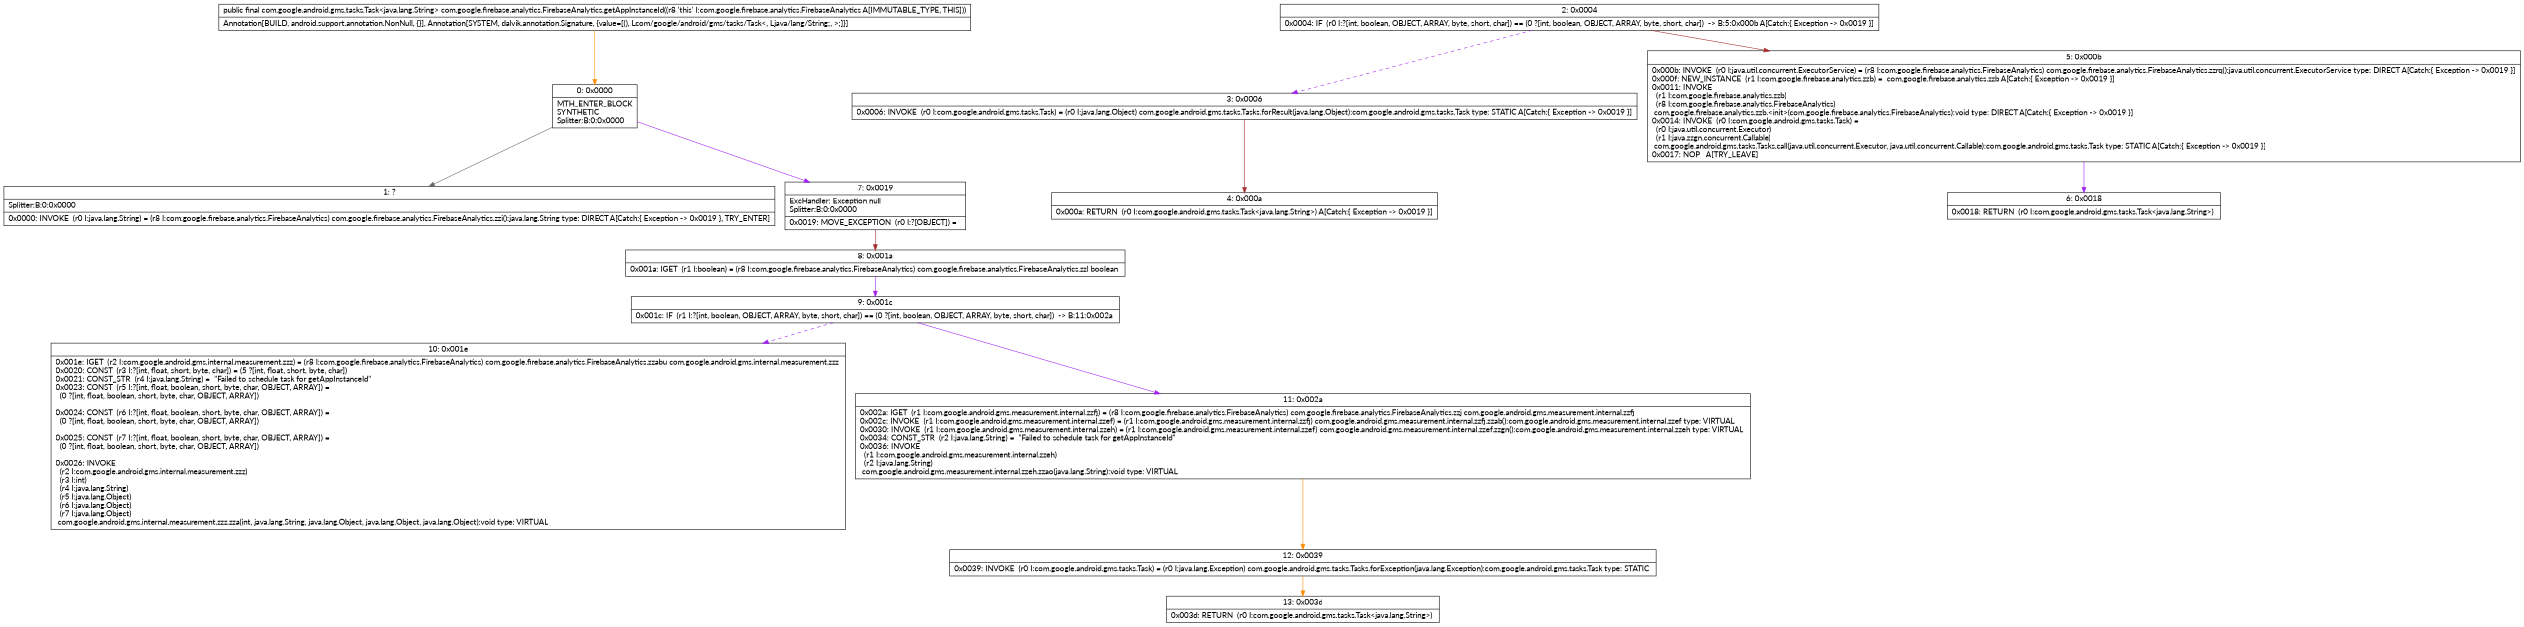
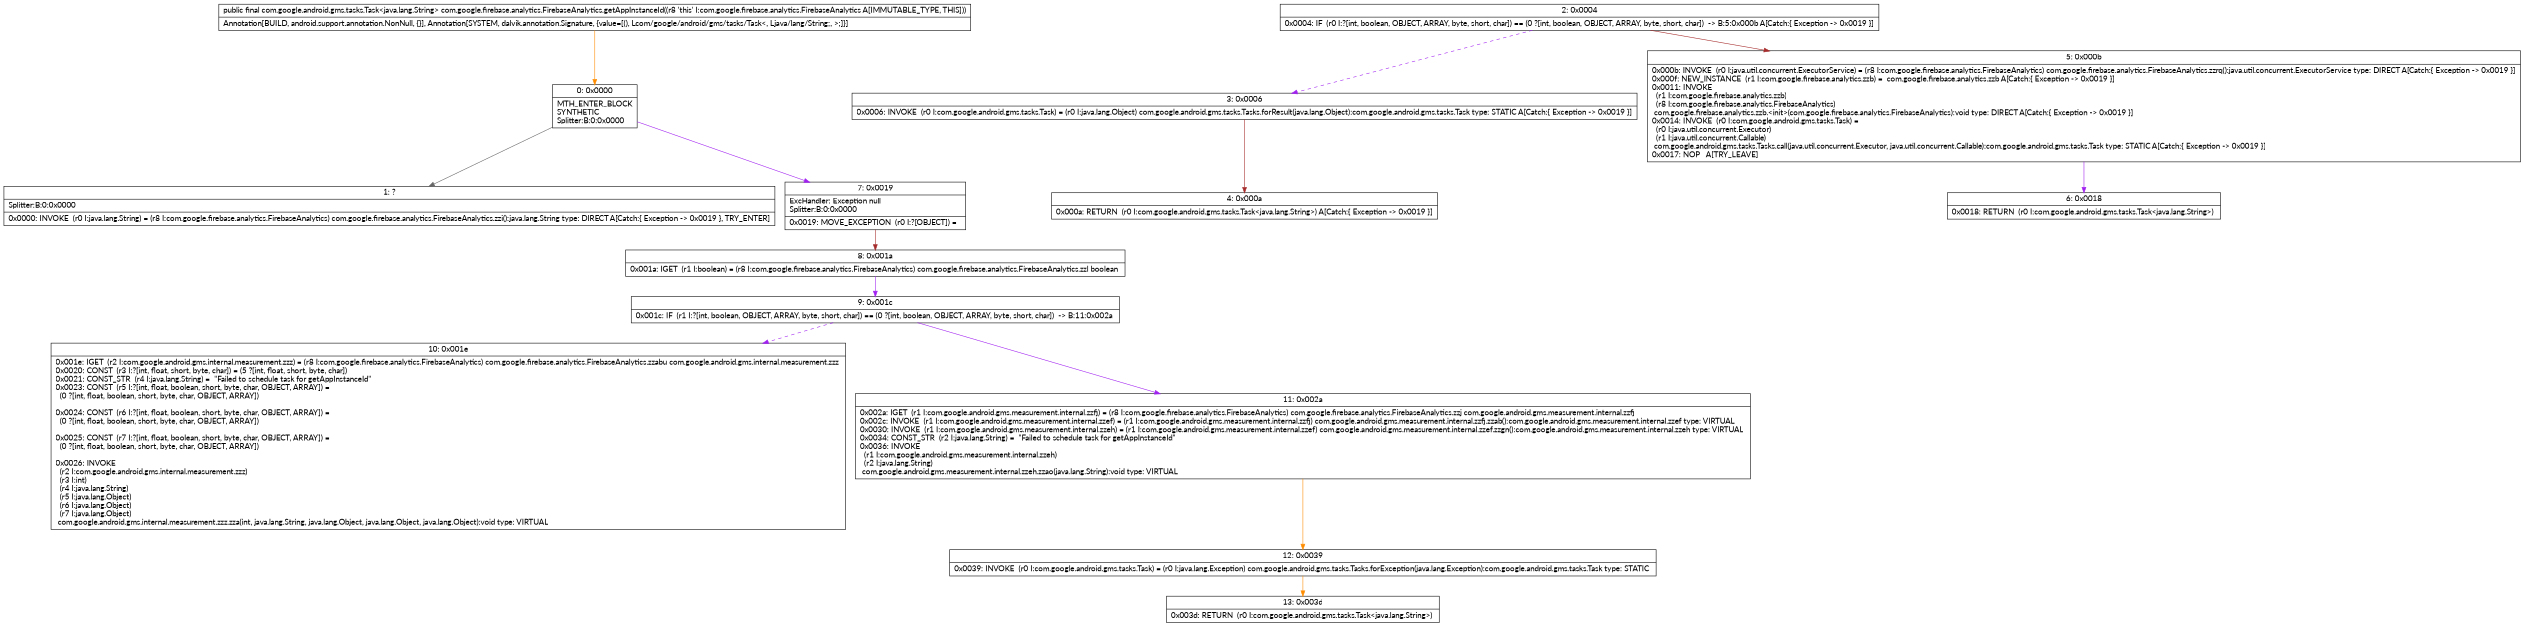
node "5: 0x000b": text "(r1 I:java.zzgn.concurrent.Callable)" -> "(r1 I:java.util.concurrent.Callable)"
